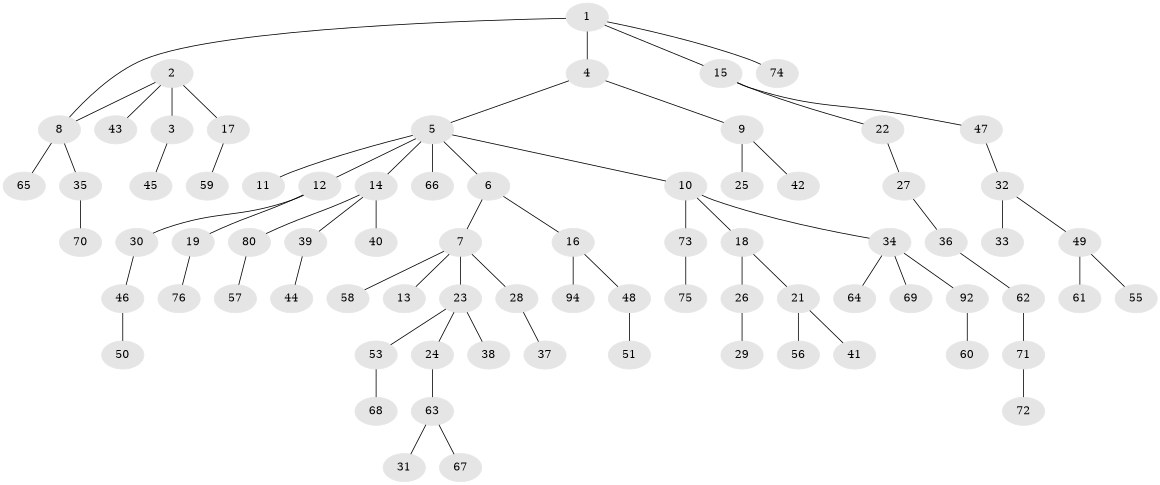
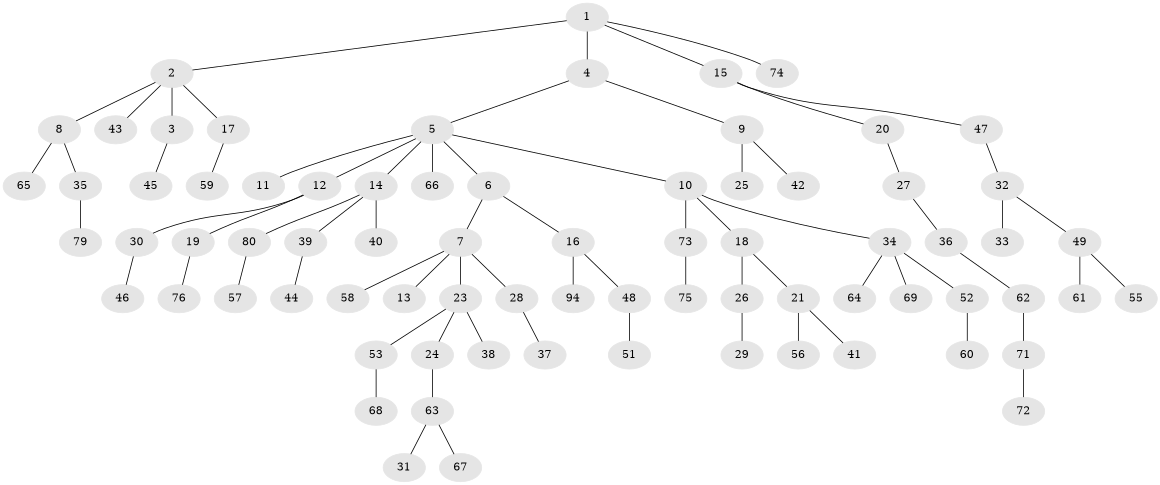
edge "1" -- "8": now "1" -- "2"
node "22": label "22" -> "20"
node "70": label "70" -> "79"
node "92": label "92" -> "52"
node "50": removed
